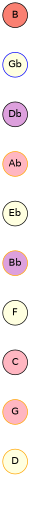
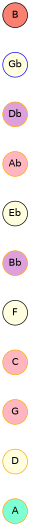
node "Db": color black -> orange
node "C": color black -> orange
node "A": added
